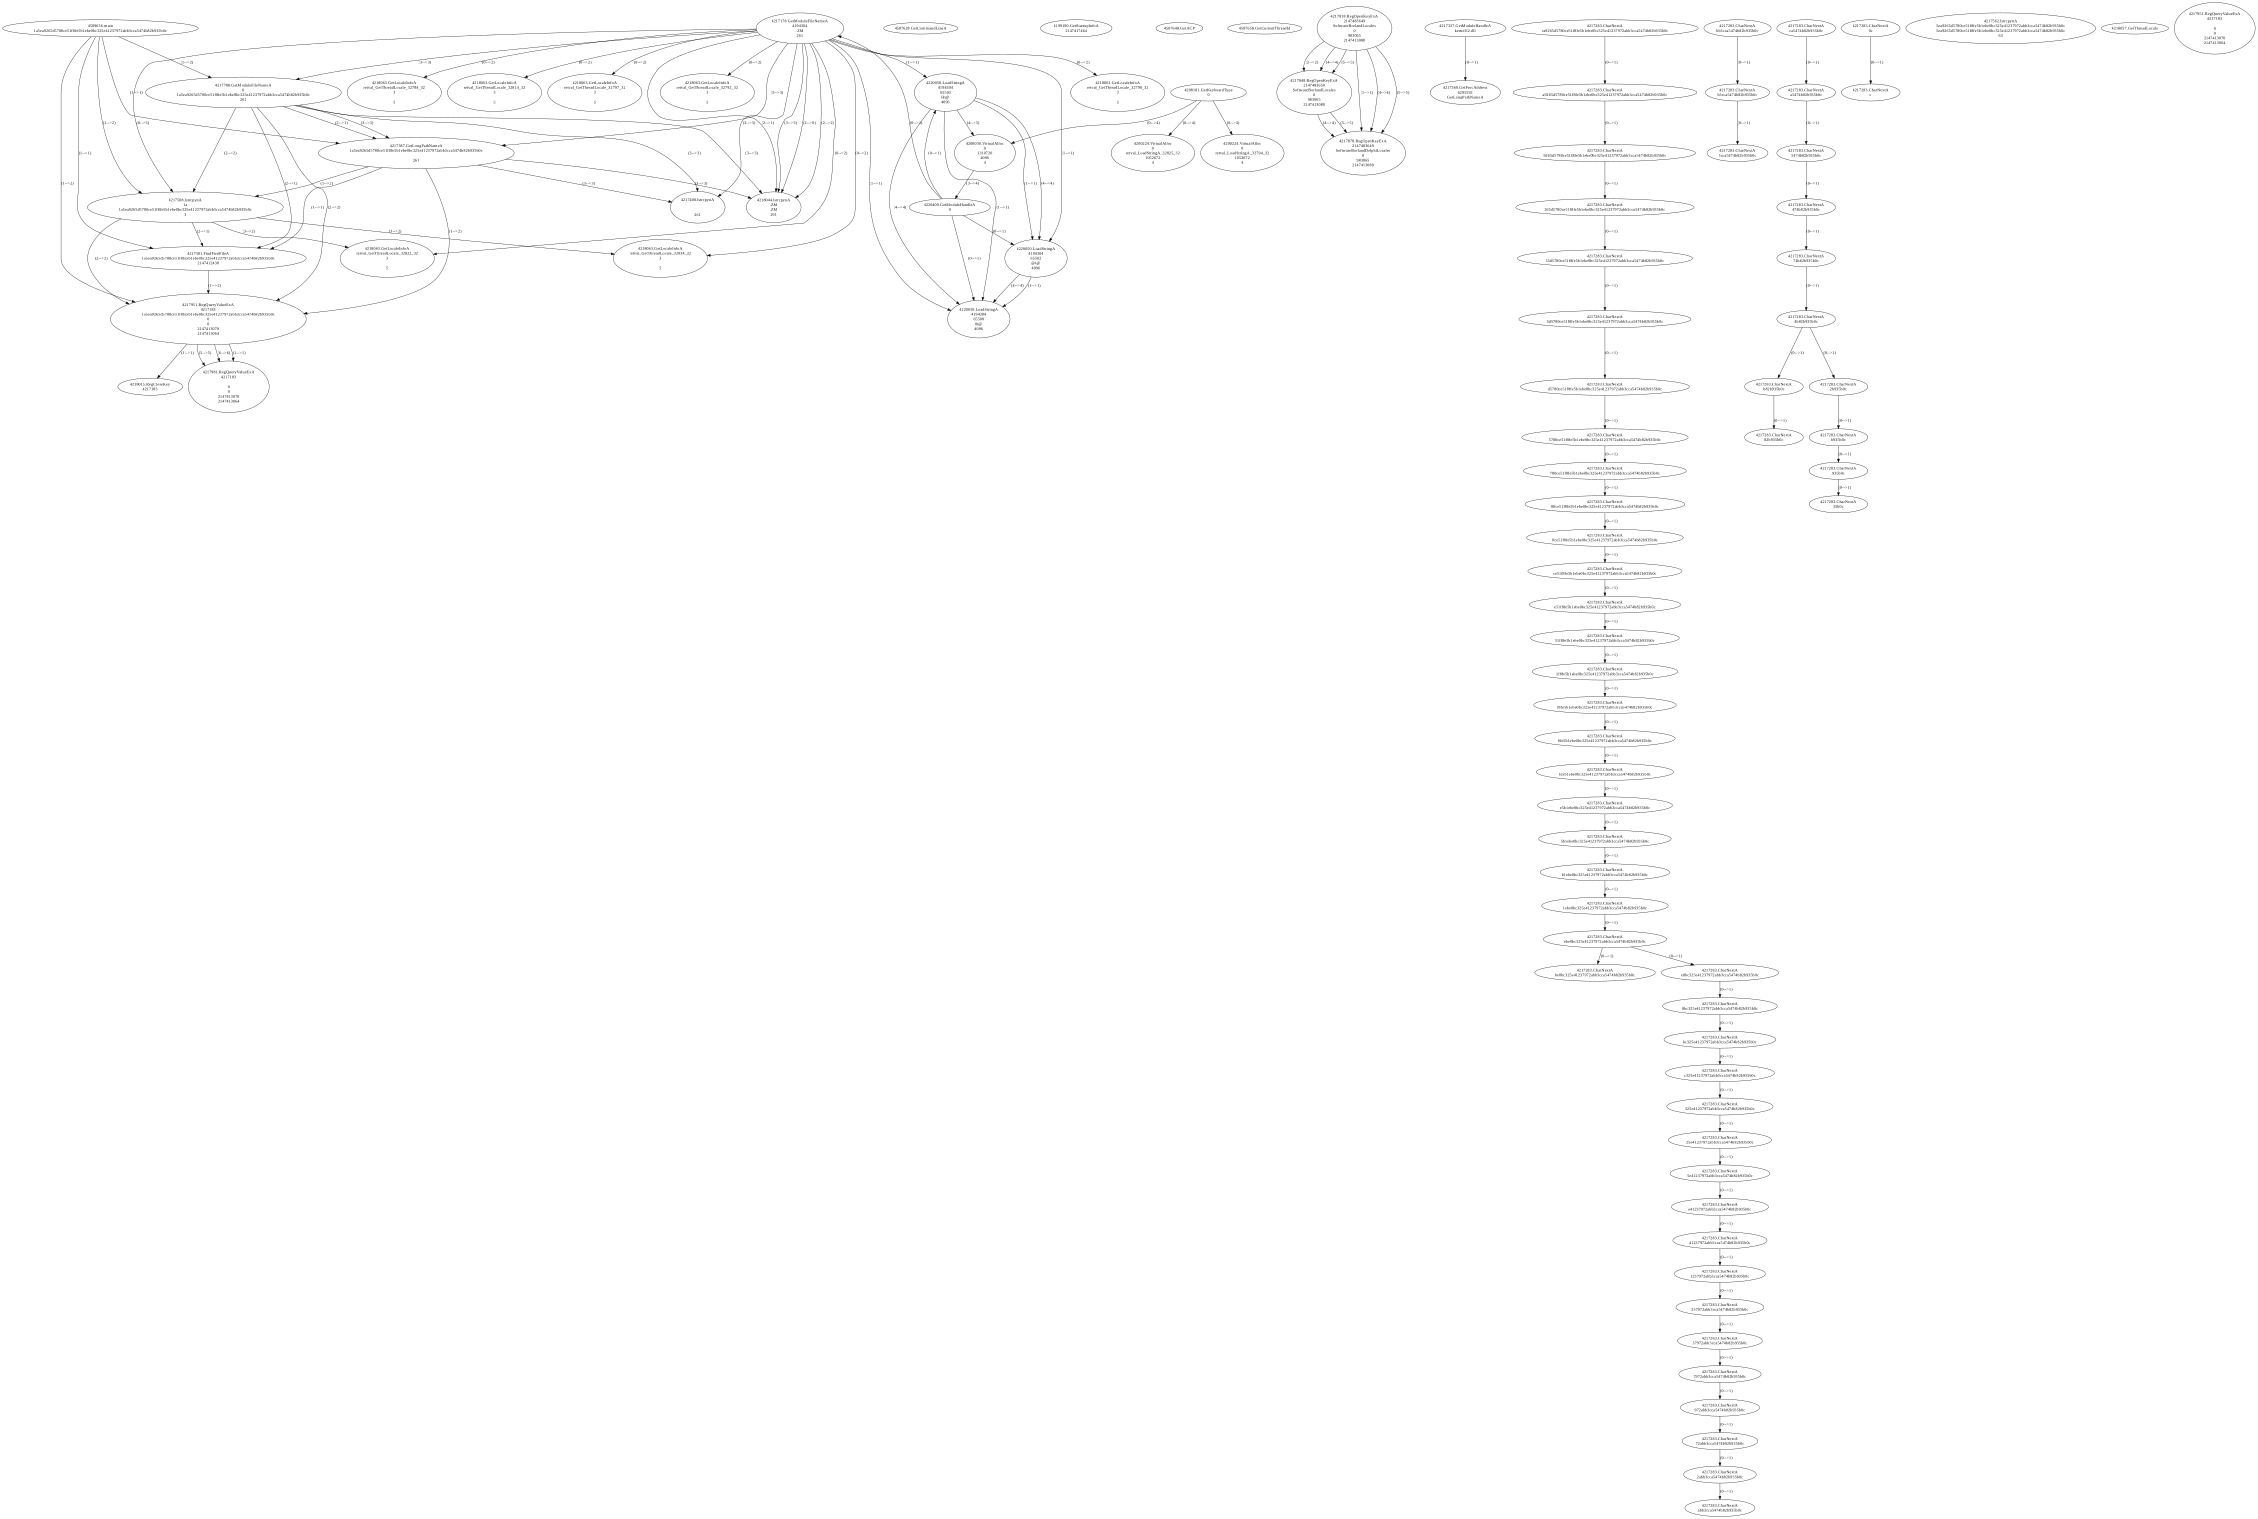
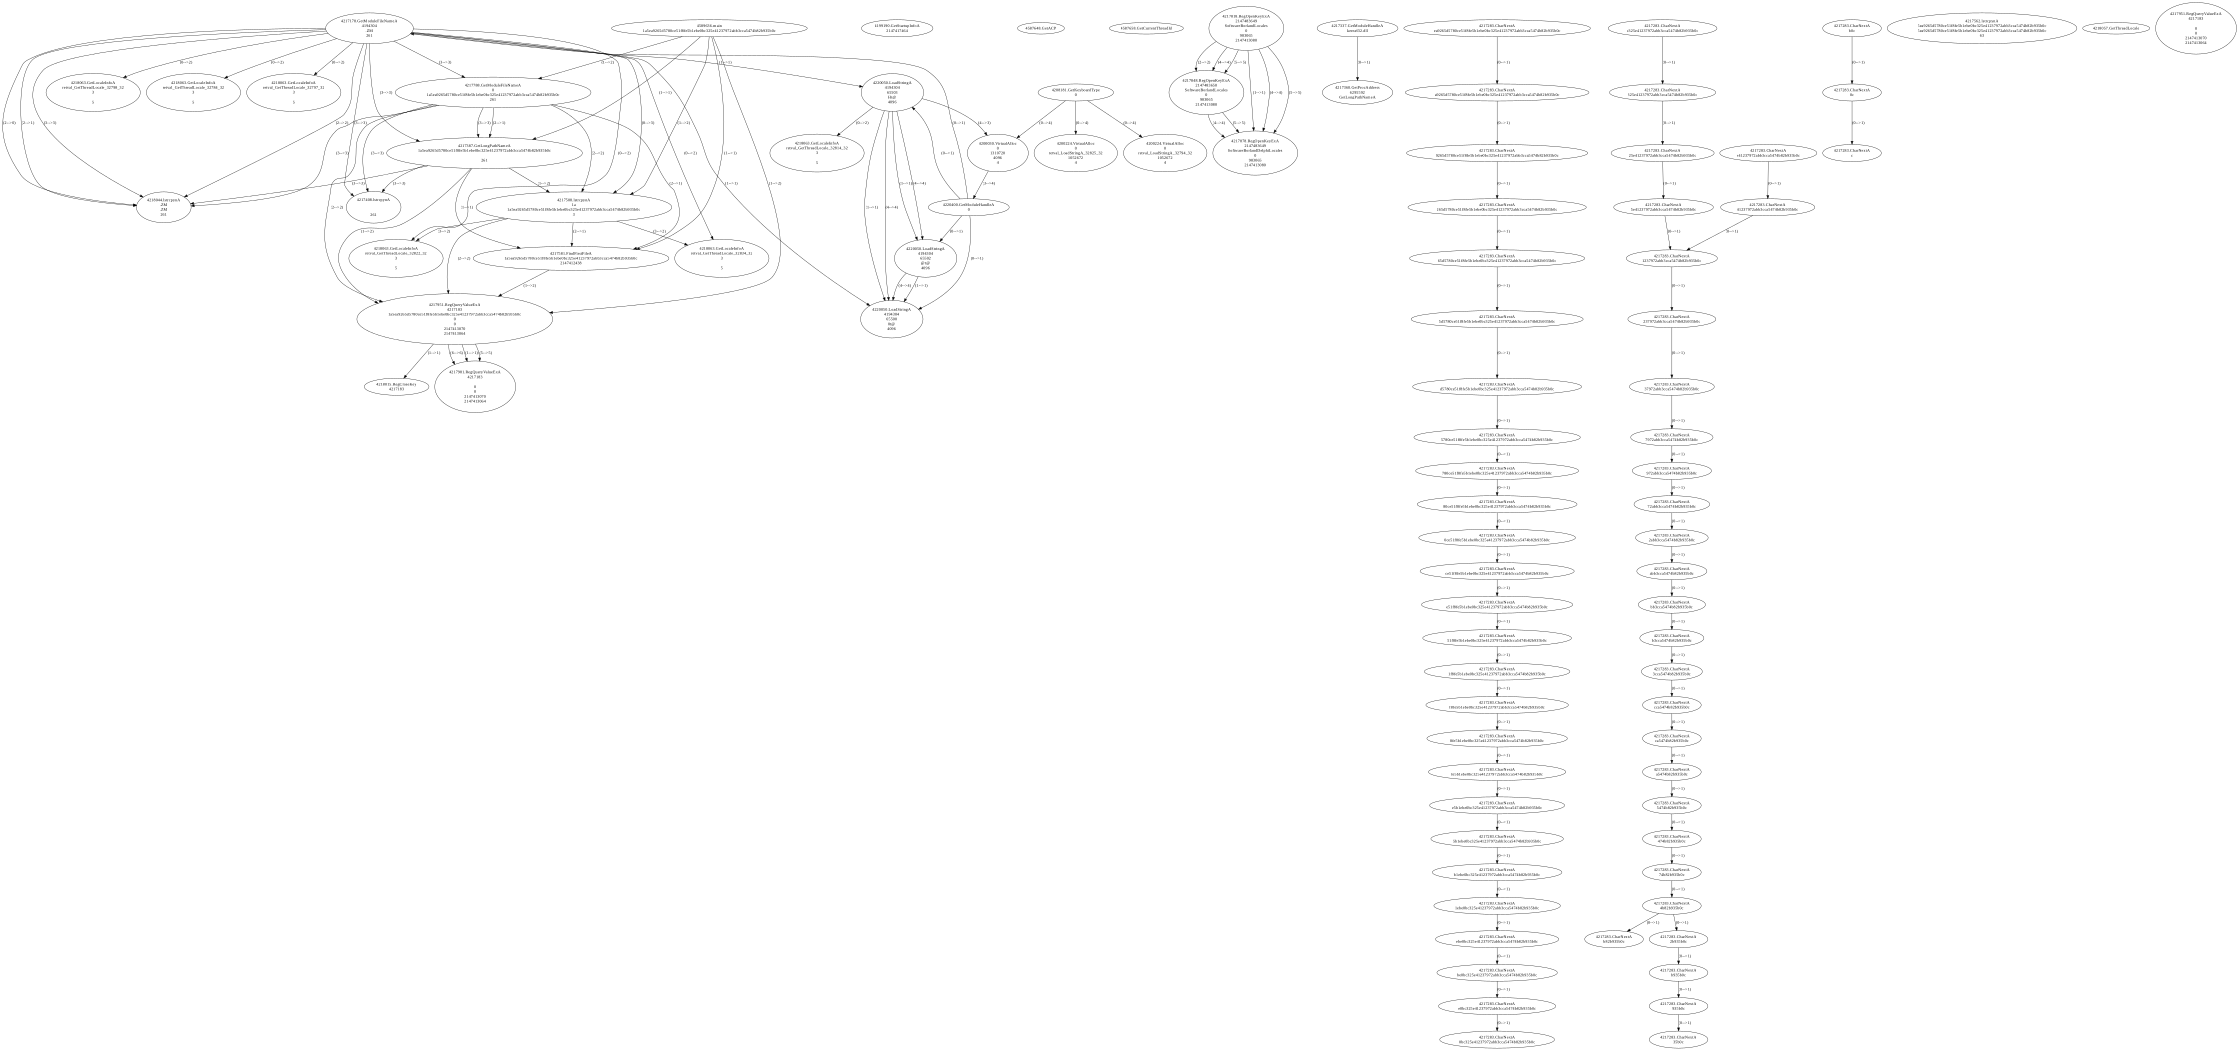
node "4587628.GetCommandLineA": removed
node "4217283.CharNextA b0c": added
edge "4217178.GetModuleFileNameA 4194304 .ZM 261" -> "4218063.GetLocaleInfoA retval_GetThreadLocale_32814_32 3 5": now "4220050.LoadStringA 4194304 65503 Ht@ 4096" -> "4218063.GetLocaleInfoA retval_GetThreadLocale_32814_32 3 5"
edge "4217178.GetModuleFileNameA 4194304 .ZM 261" -> "4220050.LoadStringA 4194304 65502 @t@ 4096": removed, label "(1-->1)"
node "4218063.GetLocaleInfoA retval_GetThreadLocale_32792_32 3 5": removed
node "4217283.CharNextA 82b935b0c": removed
edge "4217283.CharNextA abb3cca5474b82b935b0c" -> "4217283.CharNextA bb3cca5474b82b935b0c": added, label "(0-->1)"
node "4217283.CharNextA cca5474b82b935b0c": added
edge "4217283.CharNextA ebe0bc325e41237972abb3cca5474b82b935b0c" -> "4217283.CharNextA e0bc325e41237972abb3cca5474b82b935b0c": now "4217283.CharNextA be0bc325e41237972abb3cca5474b82b935b0c" -> "4217283.CharNextA e0bc325e41237972abb3cca5474b82b935b0c"
node "4217283.CharNextA bc325e41237972abb3cca5474b82b935b0c": removed
edge "4217283.CharNextA 5e41237972abb3cca5474b82b935b0c" -> "4217283.CharNextA e41237972abb3cca5474b82b935b0c": now "4217283.CharNextA 5e41237972abb3cca5474b82b935b0c" -> "4217283.CharNextA 1237972abb3cca5474b82b935b0c"
